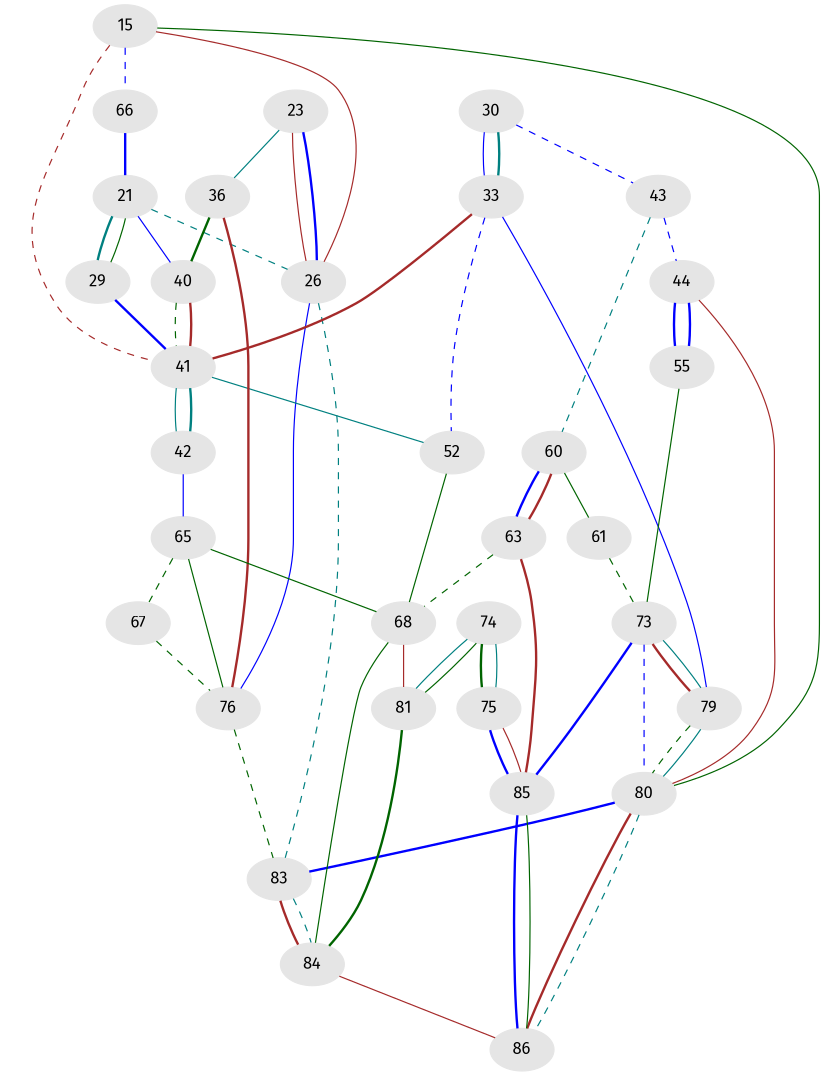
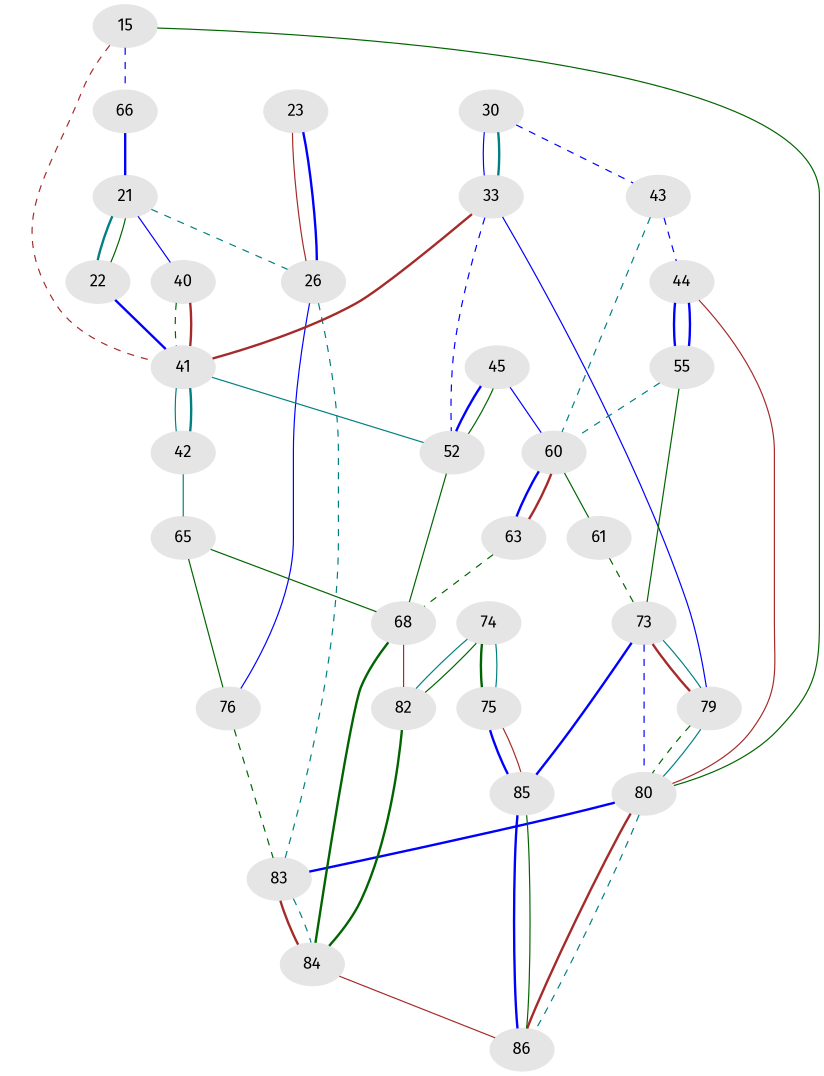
edge "15" -- "26": removed
node "36": removed
node "29": label "29" -> "22"
node "45": added
edge "55" -- "60": added
edge "42" -- "65": color blue -> teal
node "67": removed
edge "63" -- "85": removed
node "81": label "81" -> "82"
edge "68" -- "84": style solid -> bold
